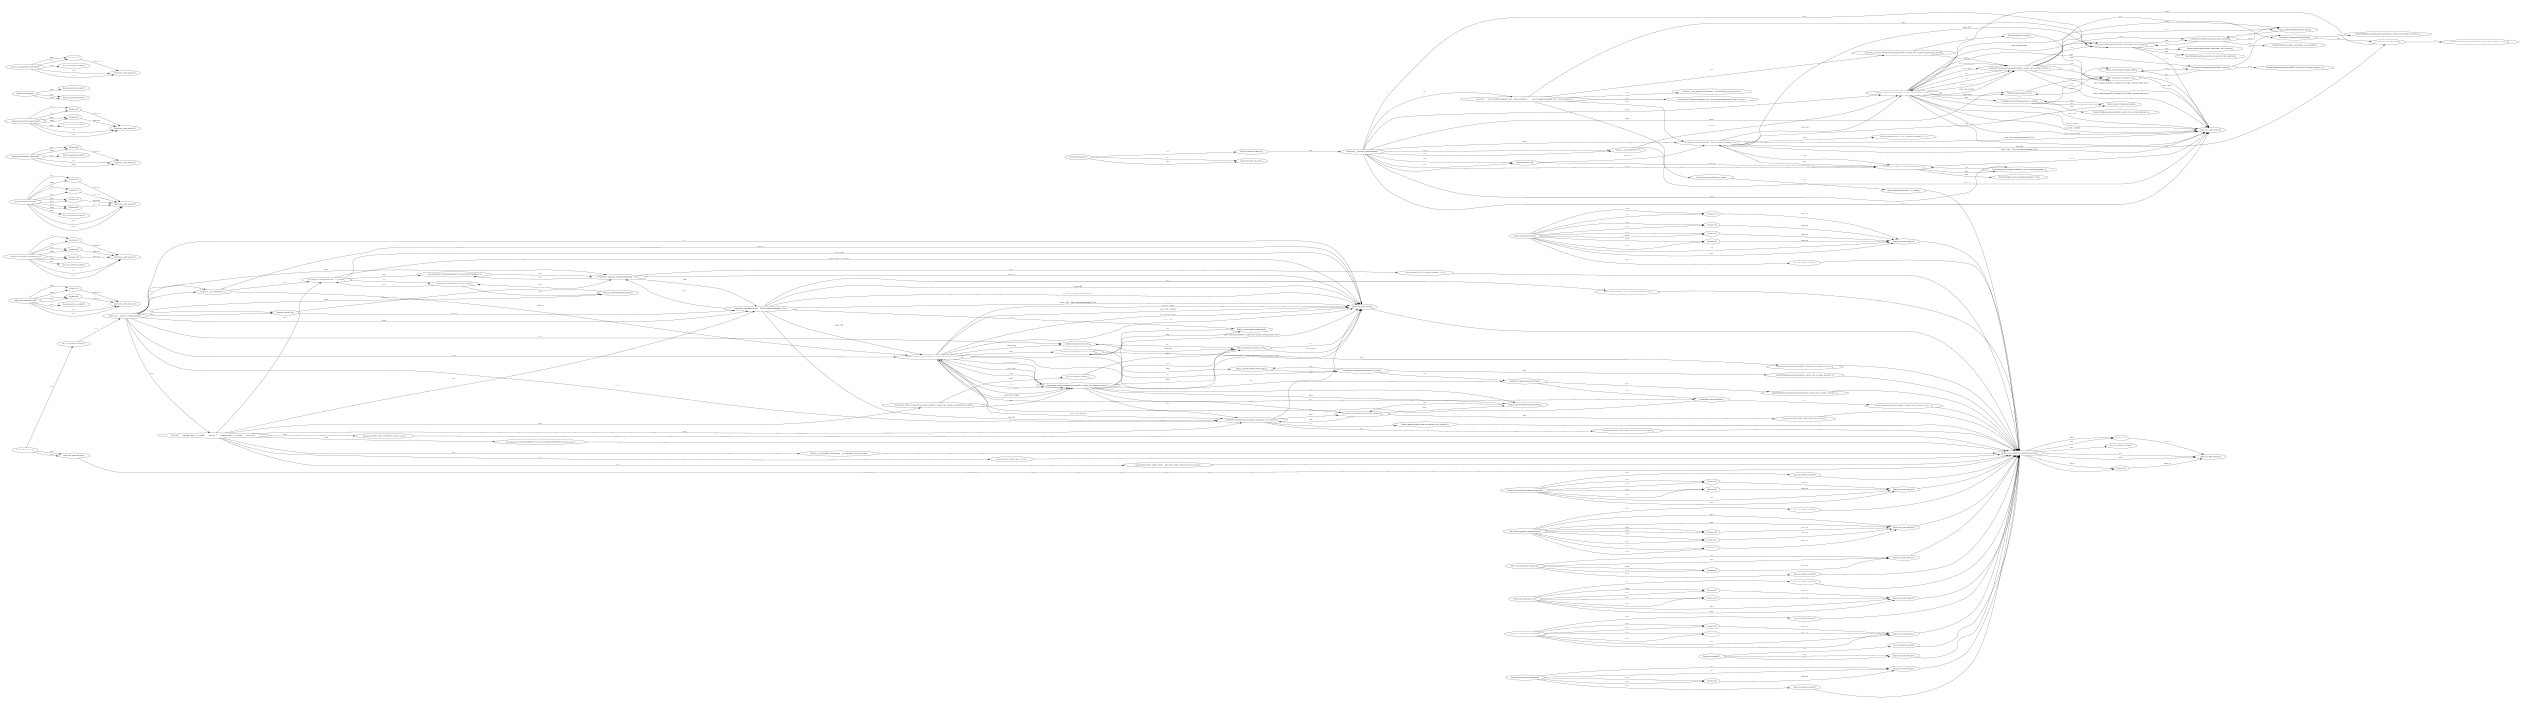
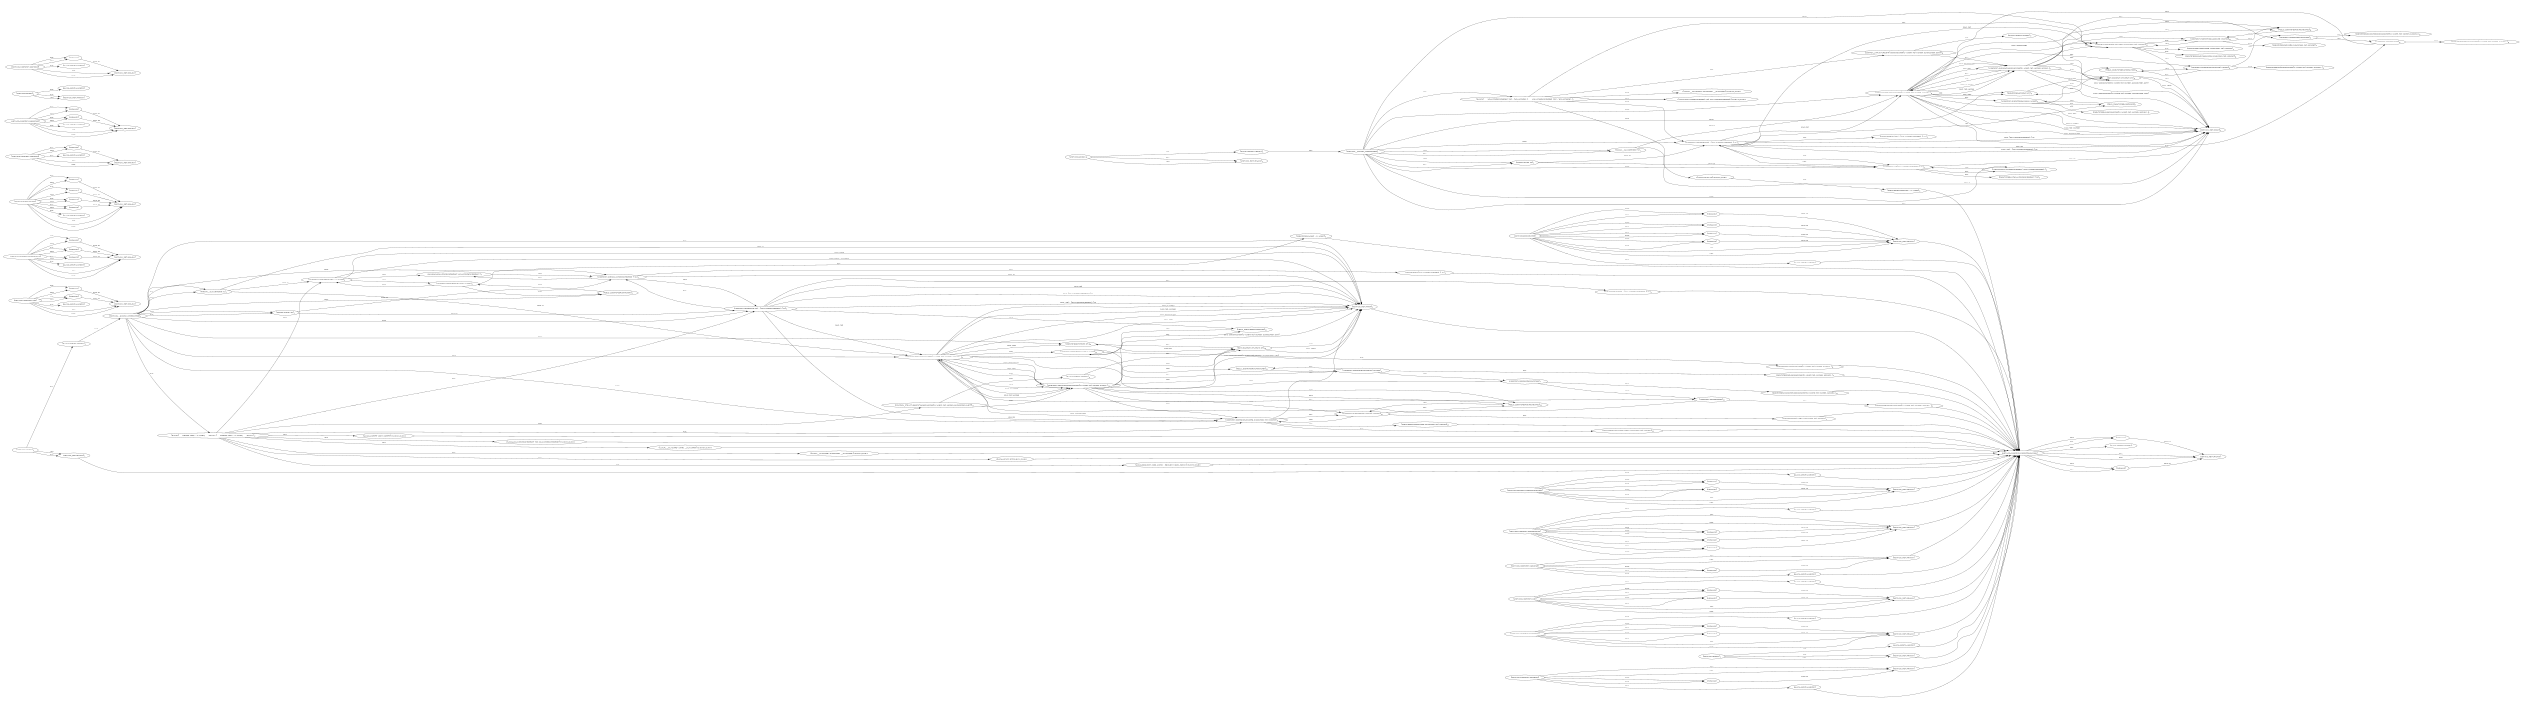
node "(IDENTIFIER,cl,client = cl->client)": added
node "<(LOCAL,__GLXconfig* config: __GLXconfig*)<SUB>5</SUB>>": added
